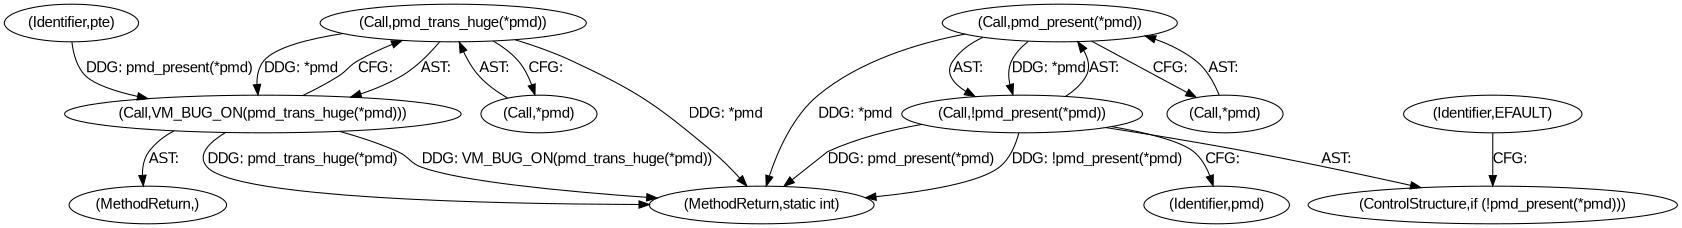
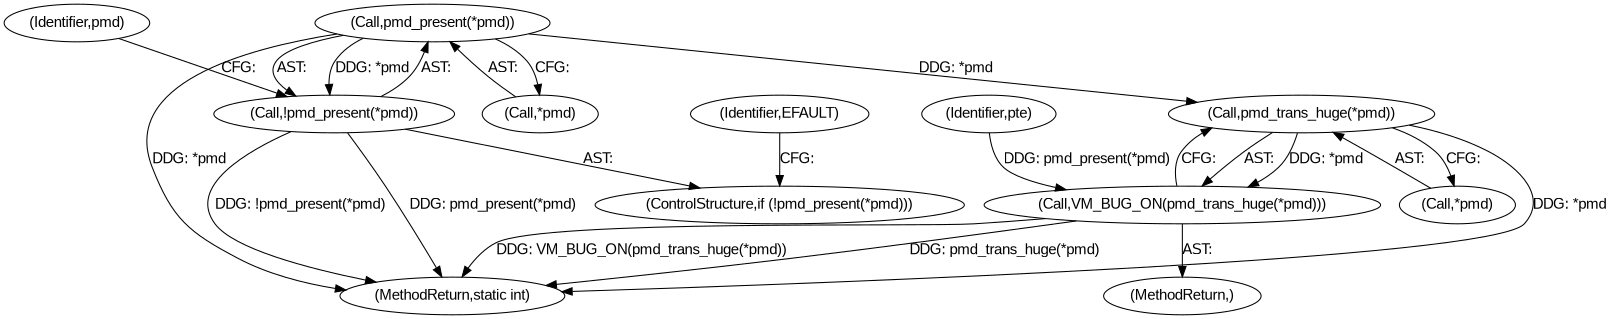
edge "(Call,pmd_present(*pmd))" -> "(Call,pmd_trans_huge(*pmd))": added, label "DDG: *pmd"
edge "(Call,!pmd_present(*pmd))" -> "(Identifier,pmd)": reversed
